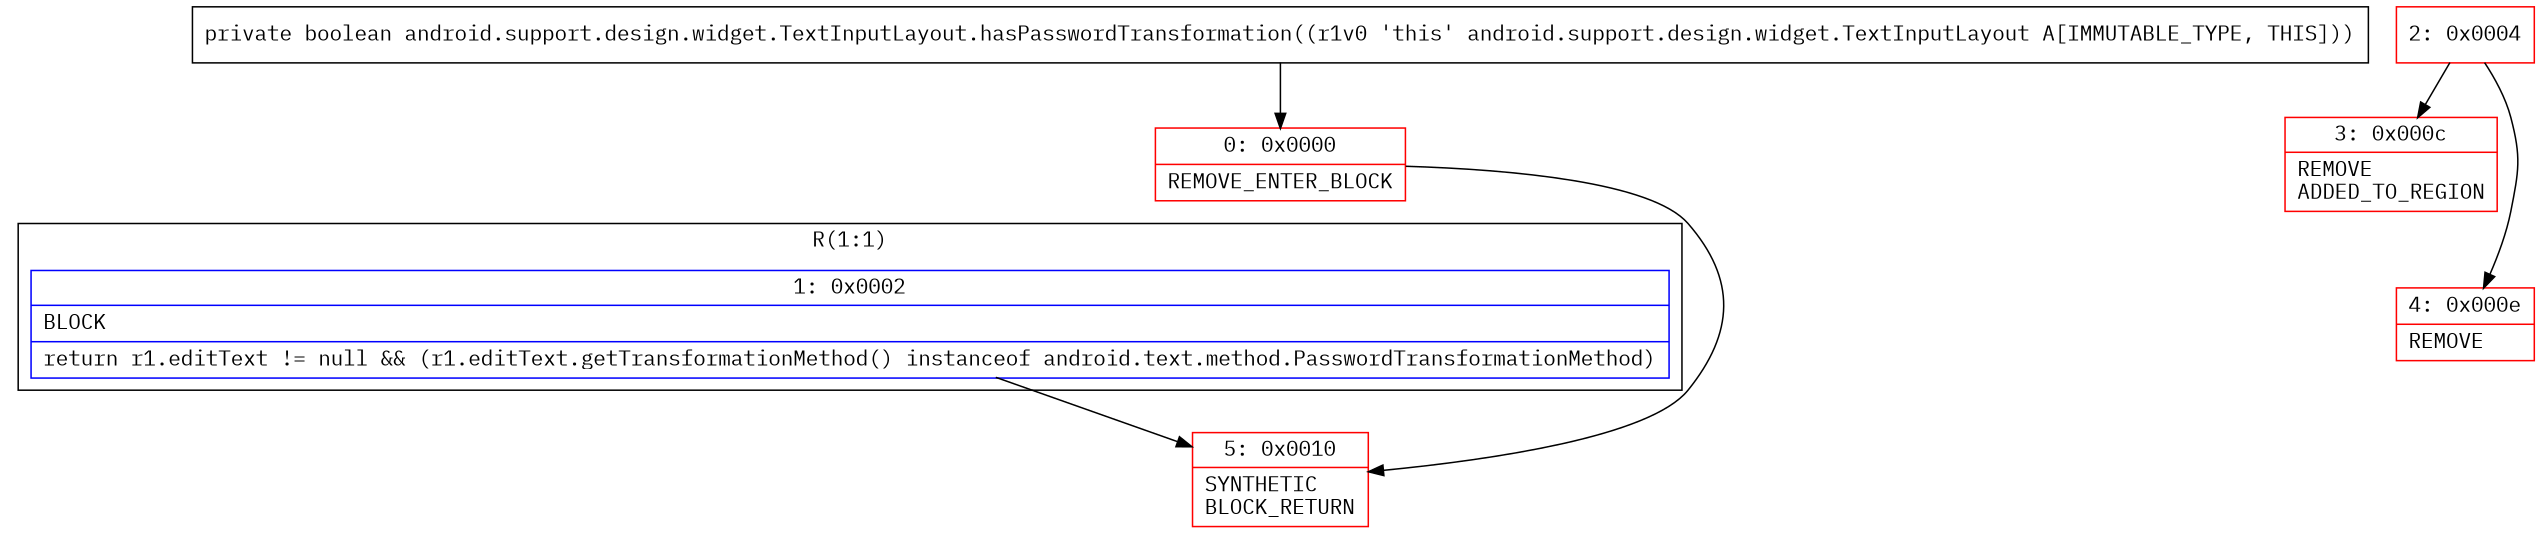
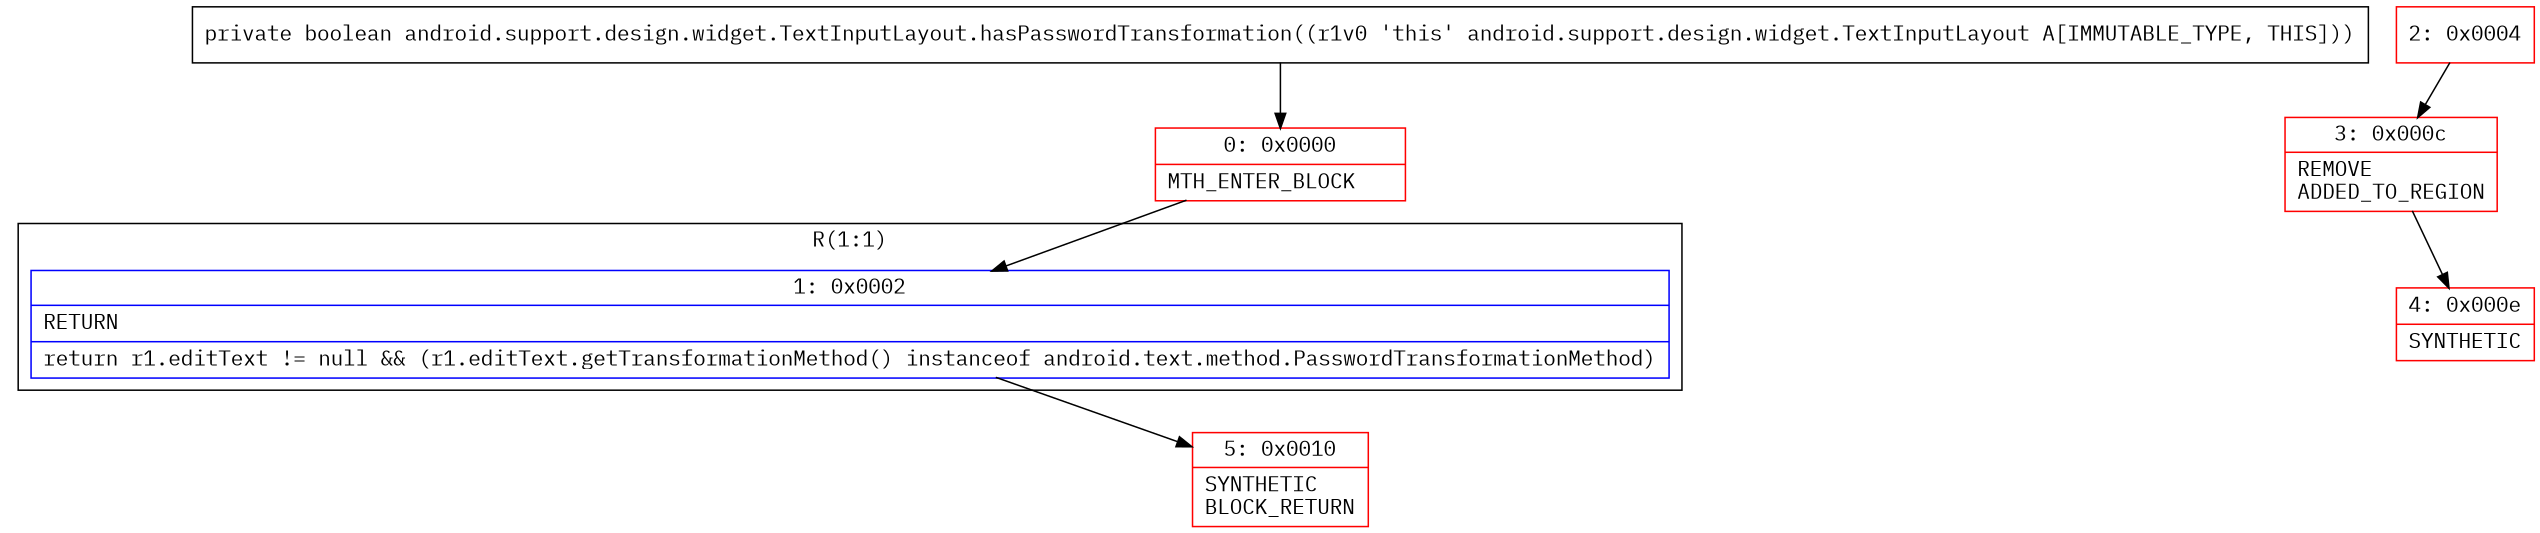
edge "2: 0x0004" -> "4: 0x000e": now "3: 0x000c" -> "4: 0x000e"
node "0: 0x0000": text "REMOVE_ENTER_BLOCK" -> "MTH_ENTER_BLOCK"
edge "0: 0x0000" -> "5: 0x0010": now "0: 0x0000" -> "1: 0x0002"
node "1: 0x0002": text "BLOCK" -> "RETURN"
node "4: 0x000e": text "REMOVE" -> "SYNTHETIC"
